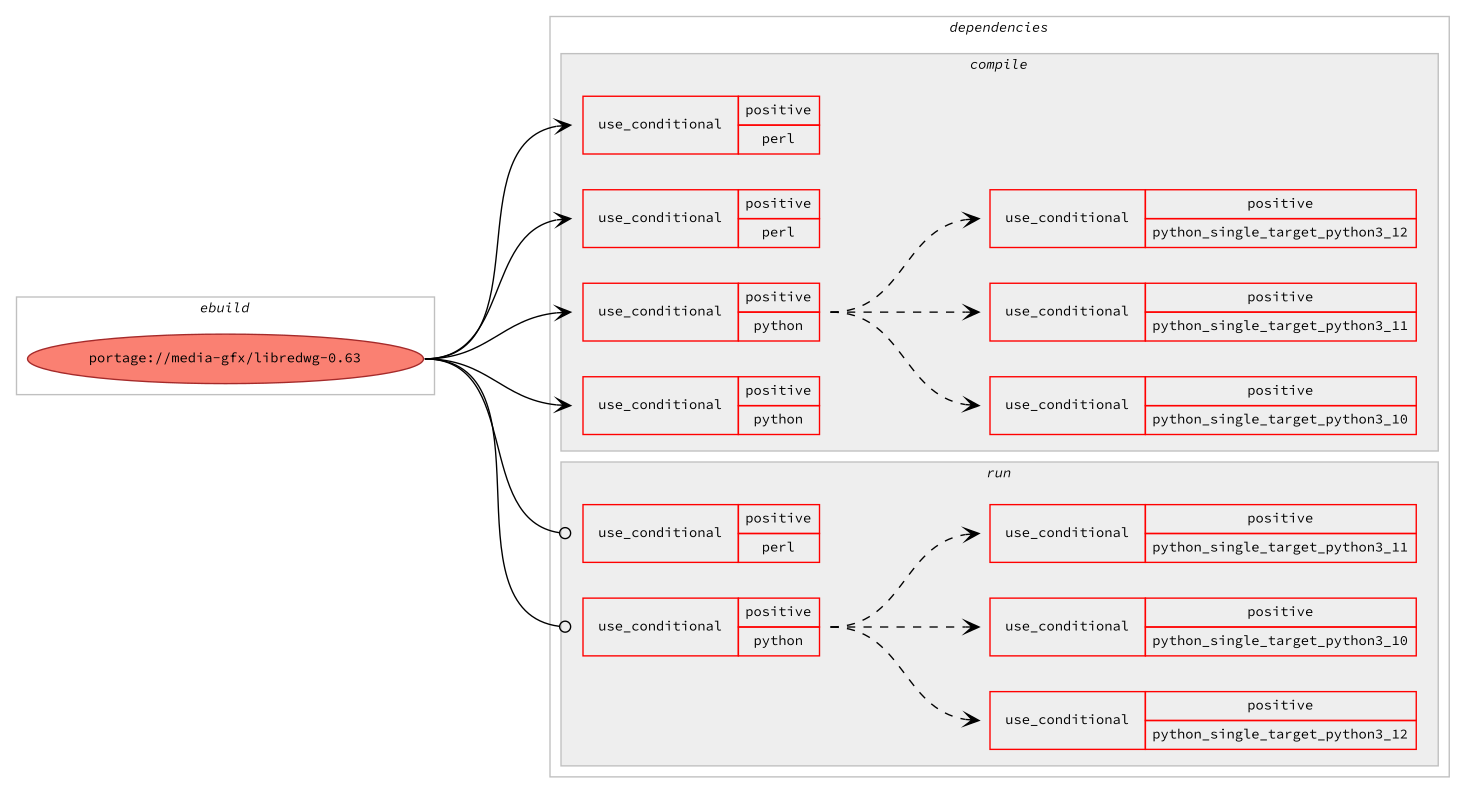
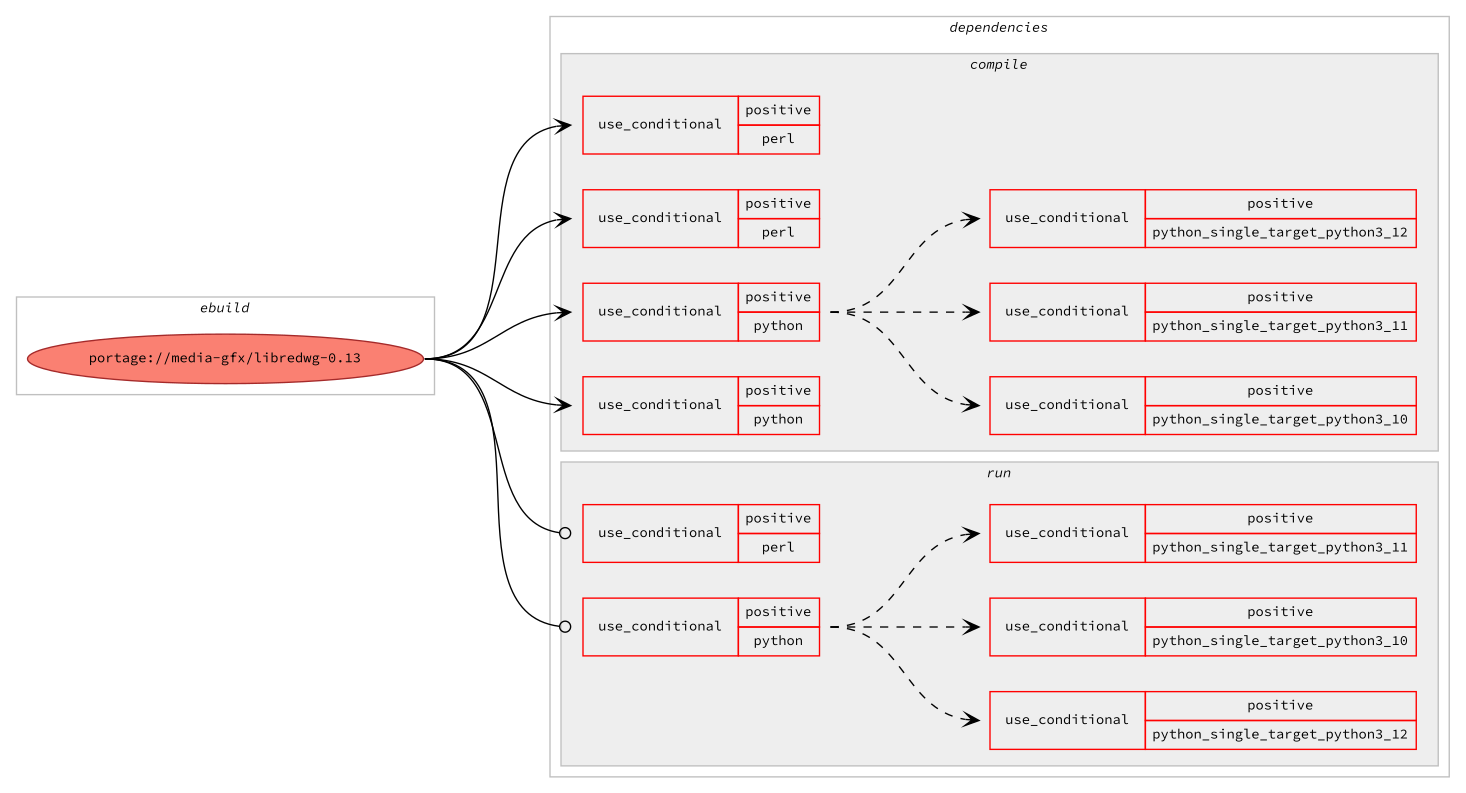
node "portage://media-gfx/libredwg-0.63": label "portage://media-gfx/libredwg-0.63" -> "portage://media-gfx/libredwg-0.13"
